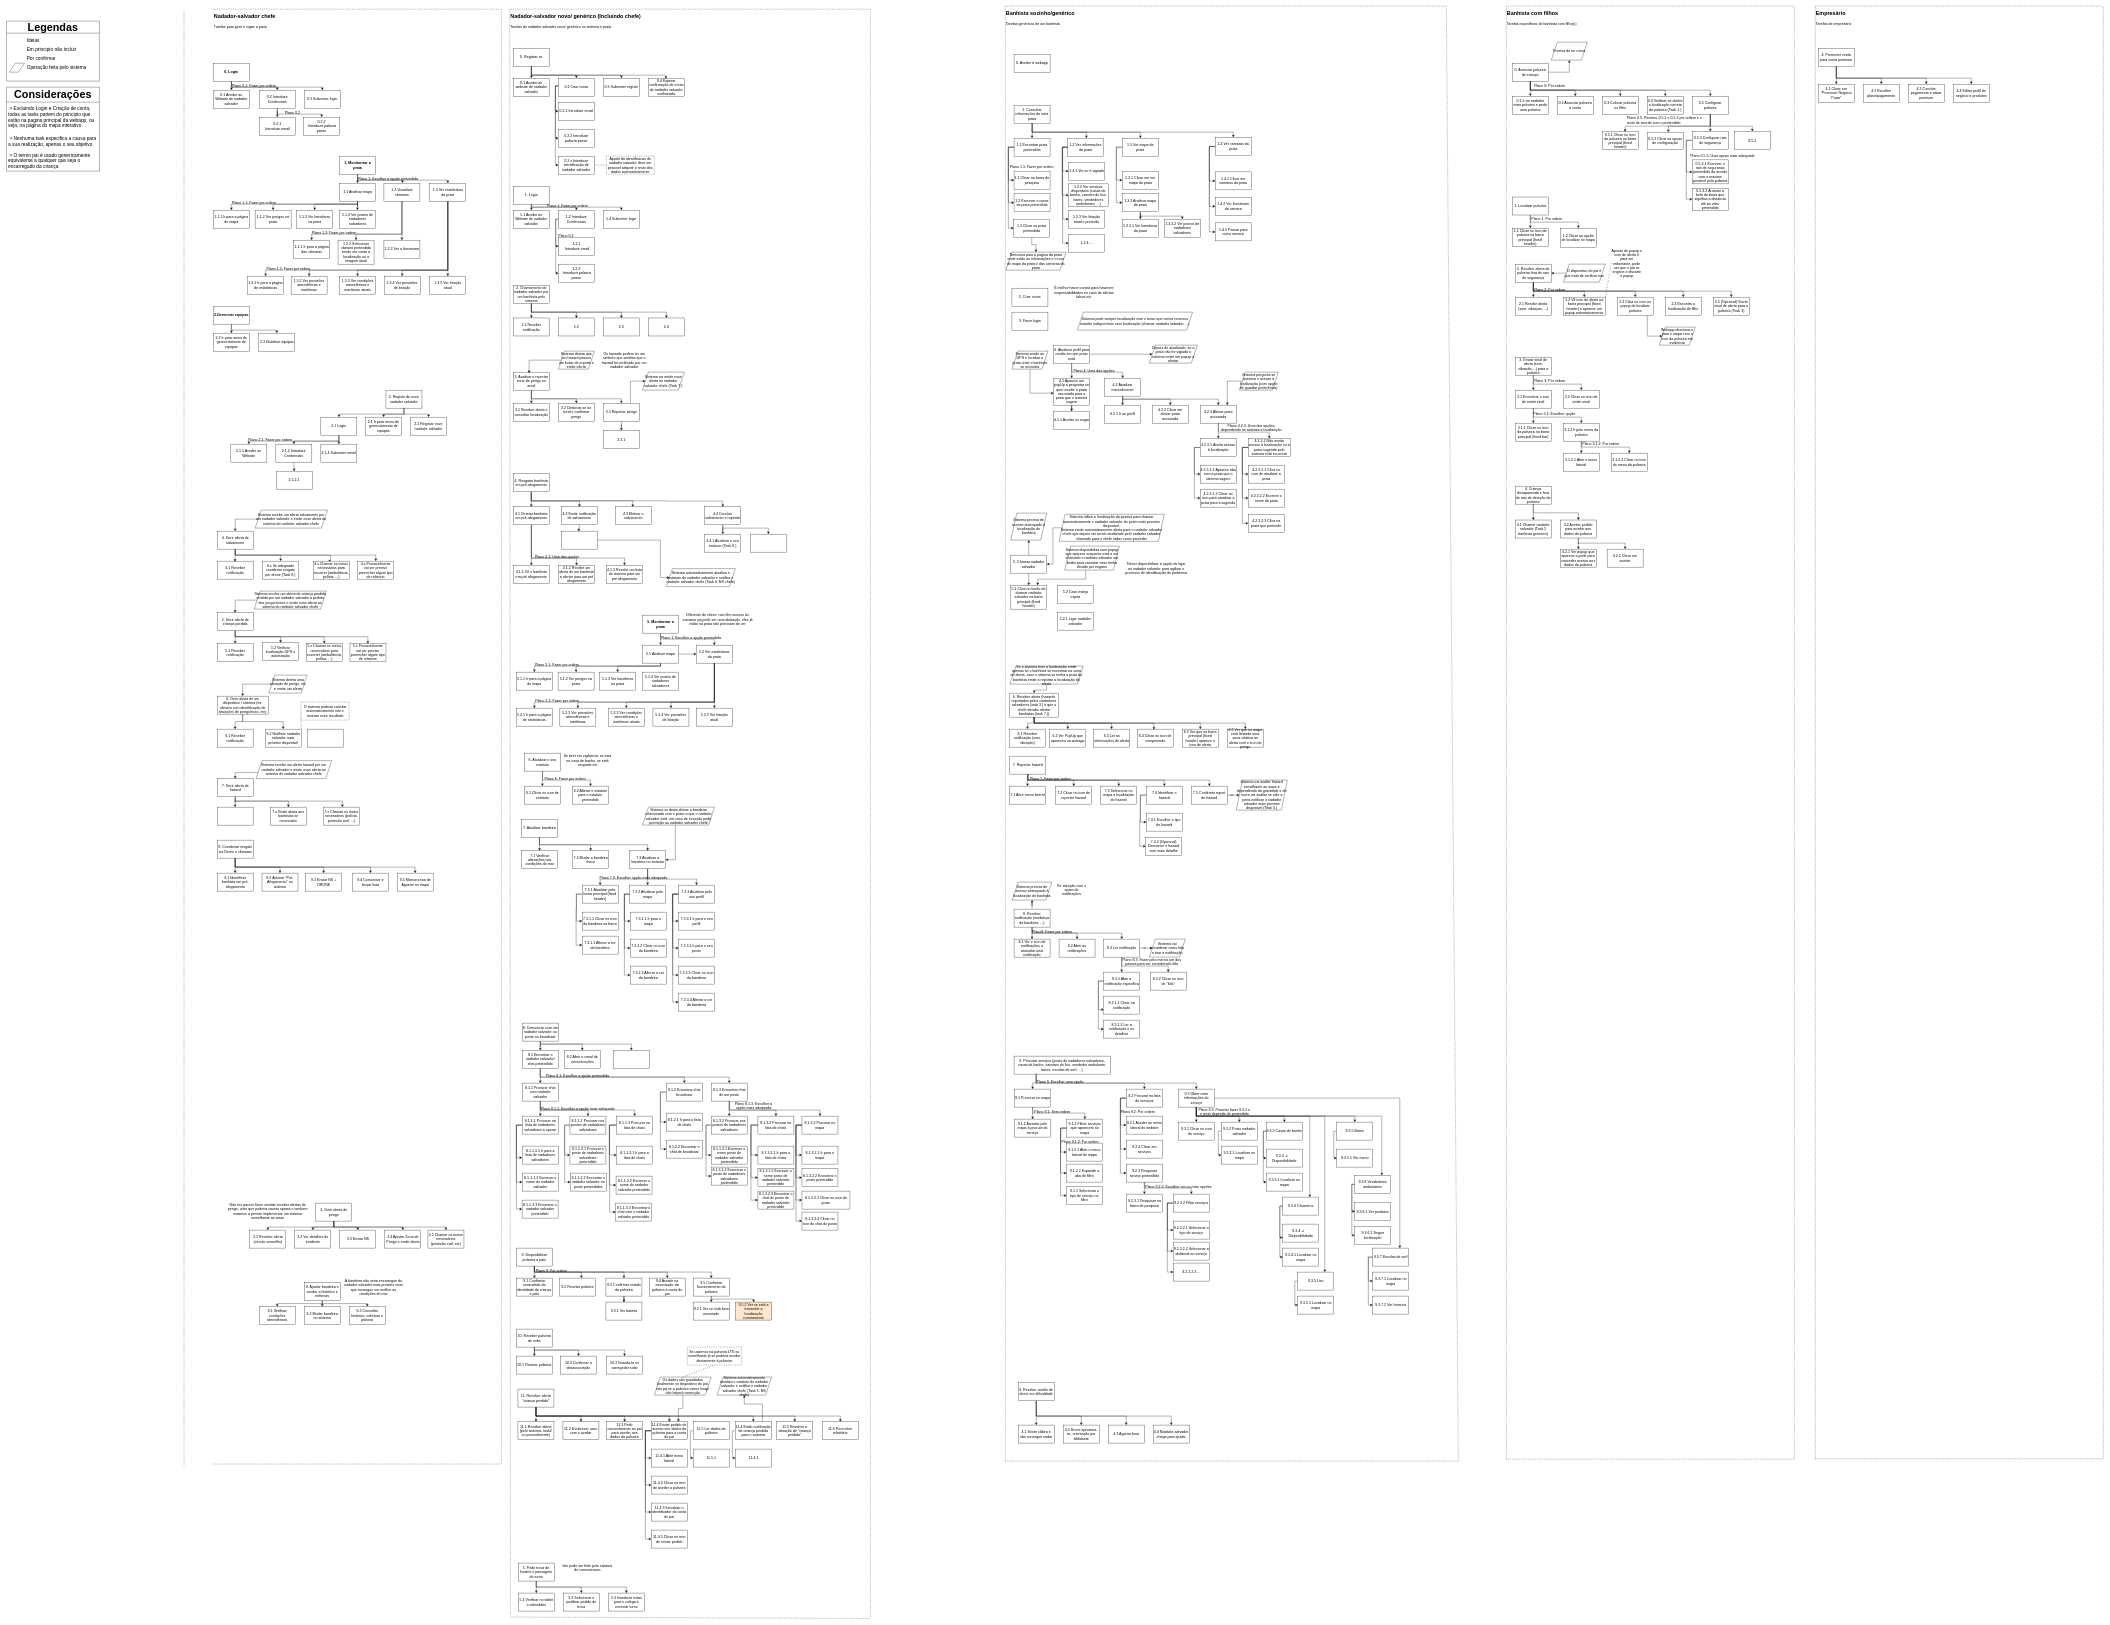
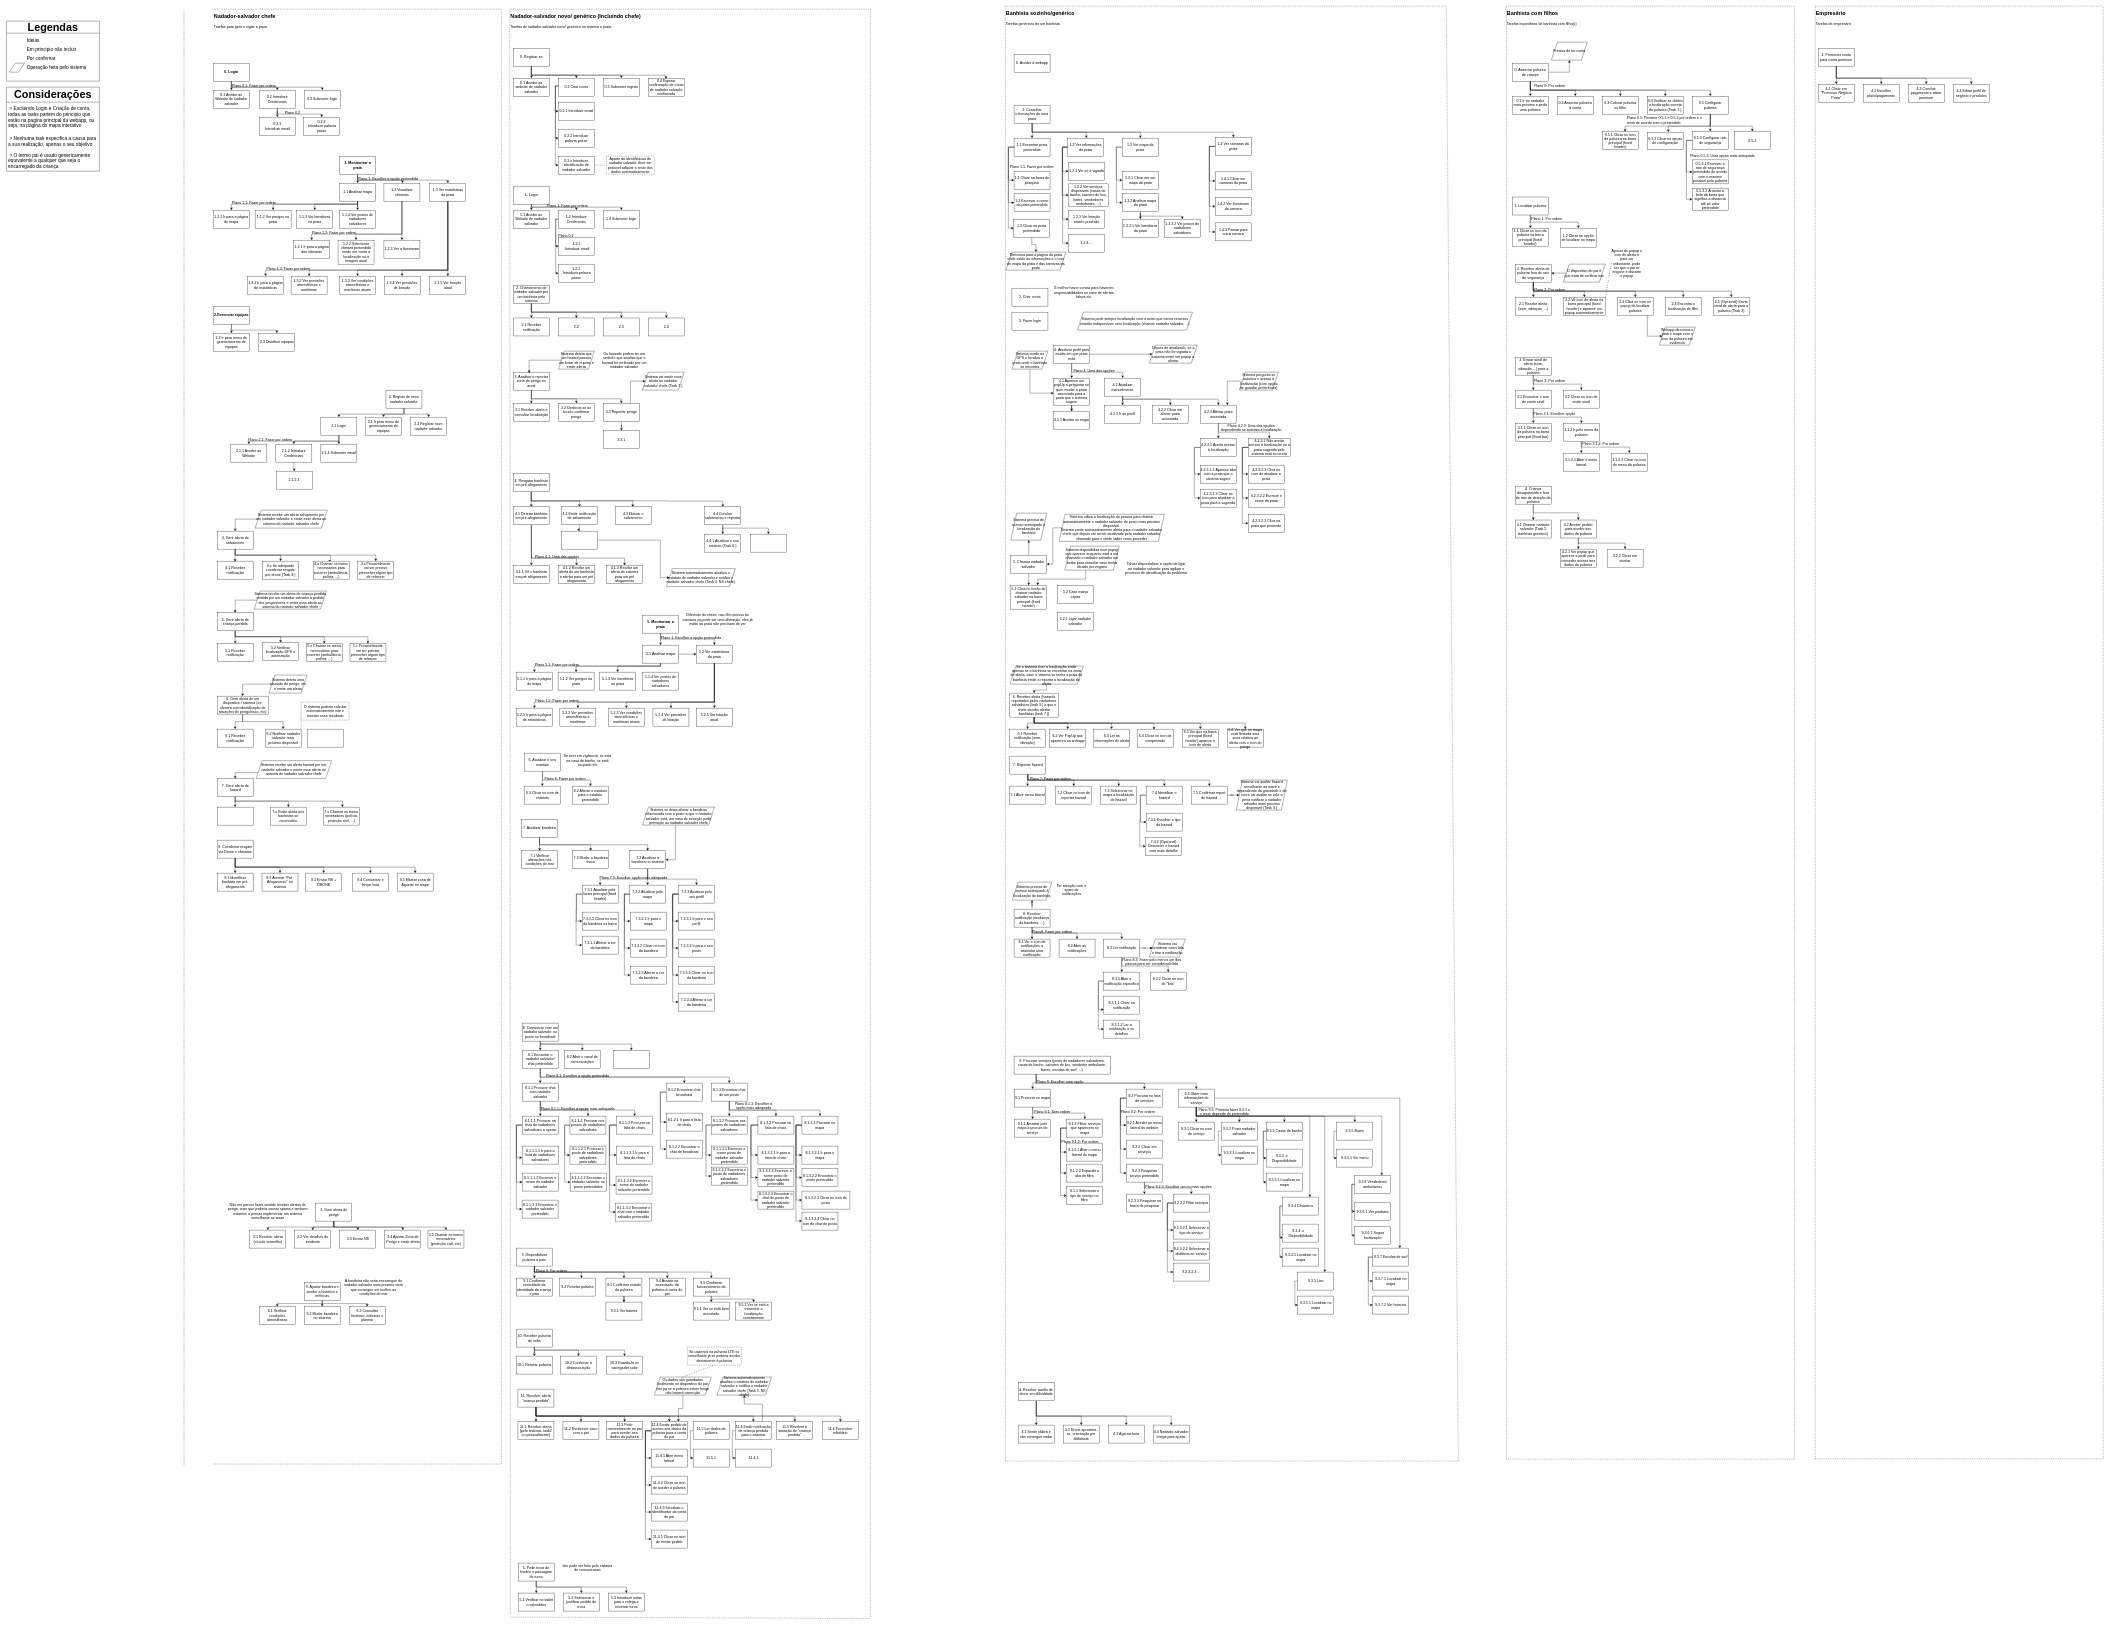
node "4.1.3 Recebe um lista do sistema para um pré afogamento": label "4.1.3 Recebe um lista do sistema para um pré afogamento" -> "4.1.3 Recebe um alerta do sistema para um pré afogamento"
node "9.5.2 Ver se está a transmitir a localização corretamente": fillcolor #ffe6cc -> #ffffff
node "11.2 Esclarecer caso com o avaliar": label "11.2 Esclarecer caso com o avaliar" -> "11.2 Esclarecer caso com o pai"
